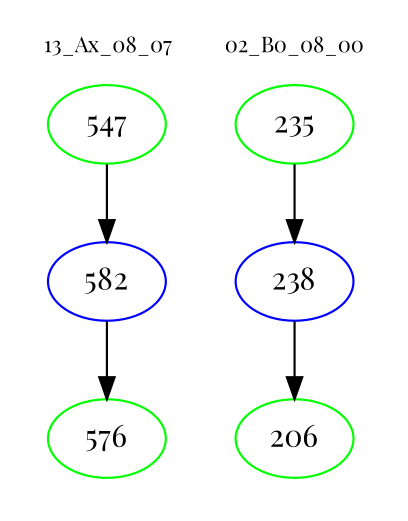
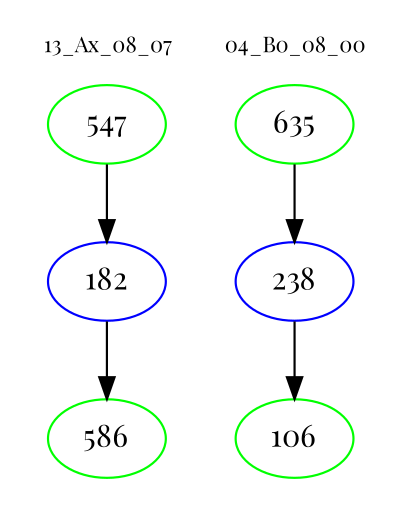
cluster "02_B0_08_00": label "02_B0_08_00" -> "04_B0_08_00"
node "235": label "235" -> "635"
node "582": label "582" -> "182"
node "576": label "576" -> "586"
node "206": label "206" -> "106"
